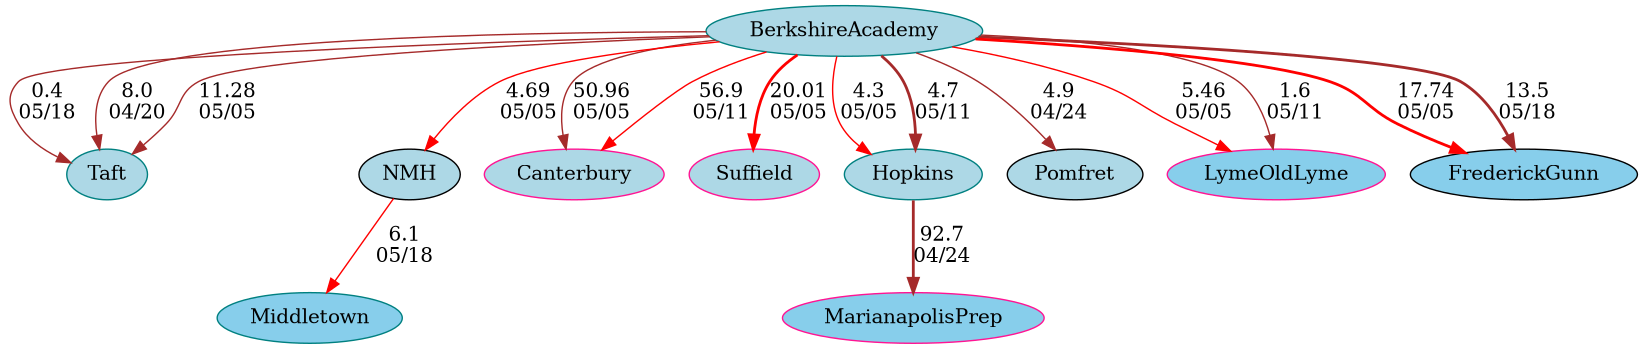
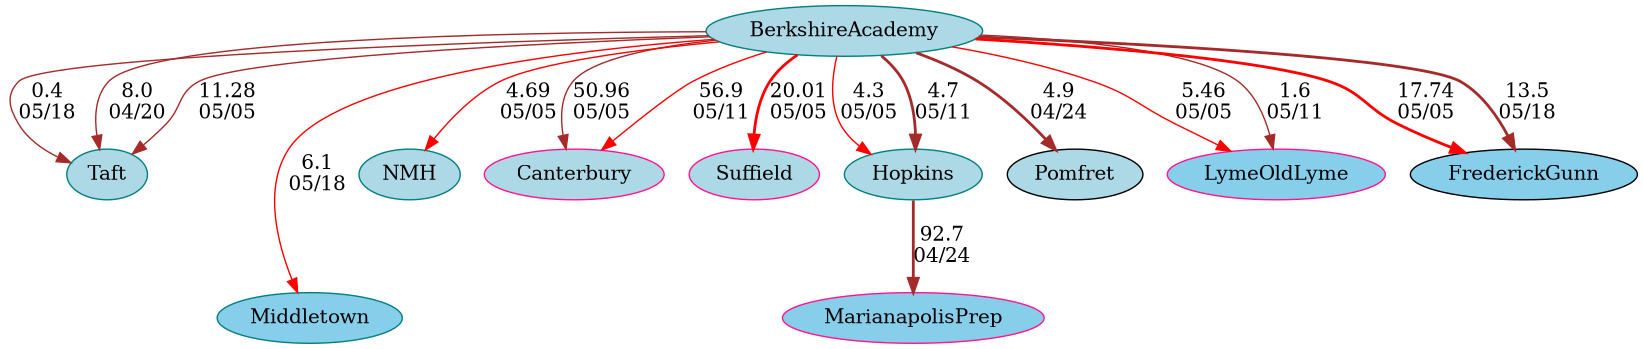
edge "BerkshireAcademy" -> "Pomfret": style solid -> bold
node "NMH": color black -> teal
edge "NMH" -> "Middletown": now "BerkshireAcademy" -> "Middletown"
